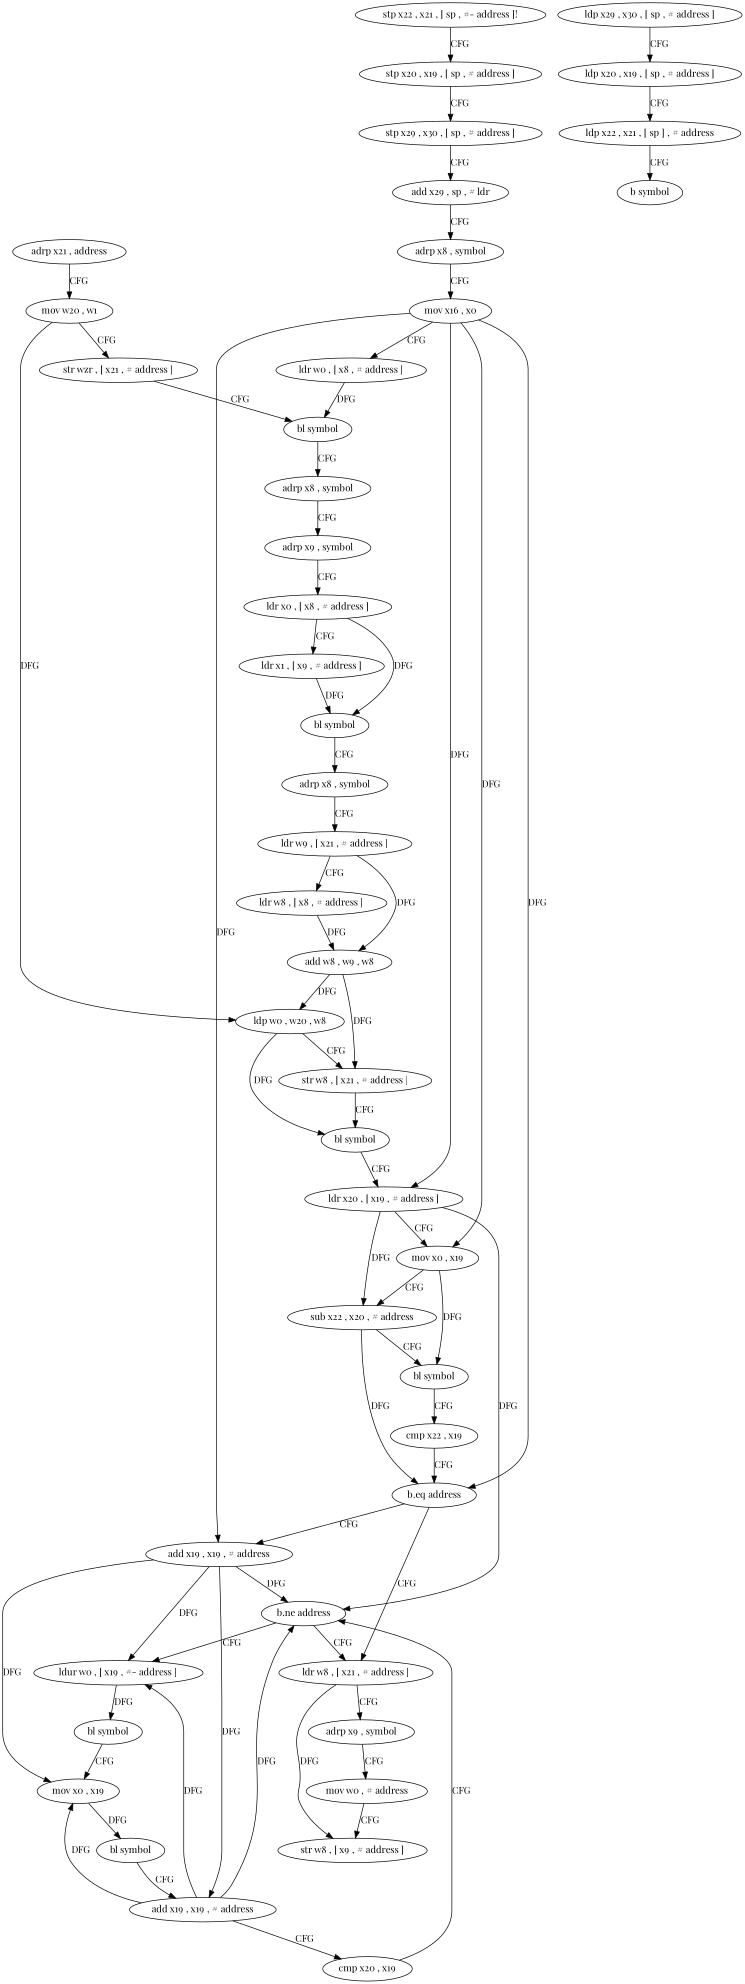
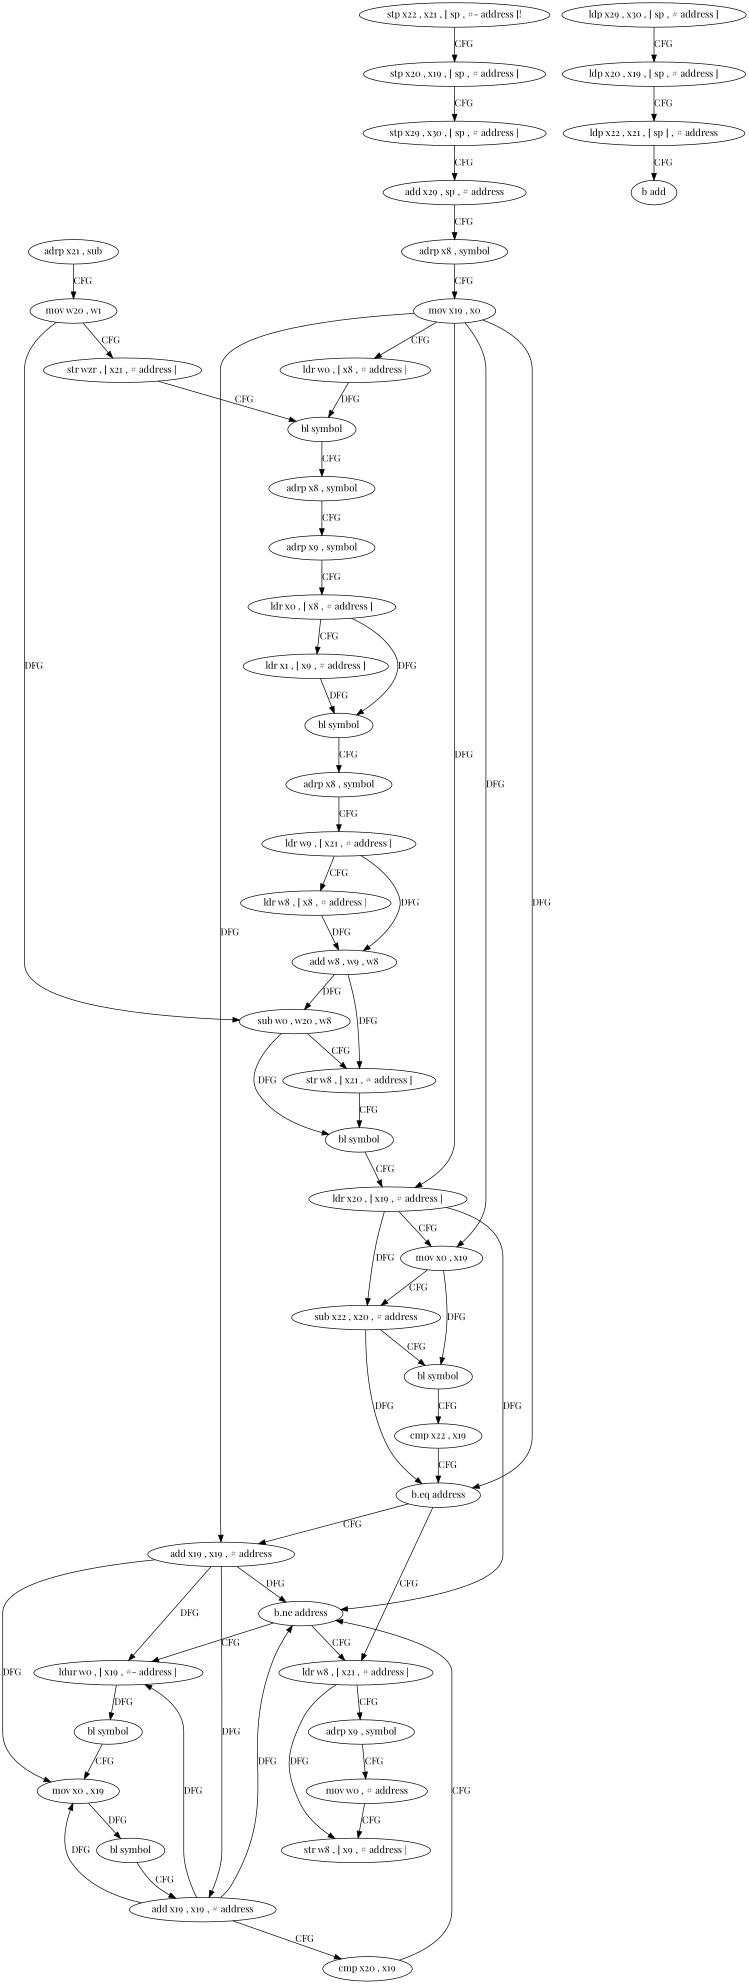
node "add x29 , sp , # ldr": label "add x29 , sp , # ldr" -> "add x29 , sp , # address"
node "b symbol": label "b symbol" -> "b add"
node "adrp x21 , address": label "adrp x21 , address" -> "adrp x21 , sub"
node "mov x16 , x0": label "mov x16 , x0" -> "mov x19 , x0"
node "ldp w0 , w20 , w8": label "ldp w0 , w20 , w8" -> "sub w0 , w20 , w8"
